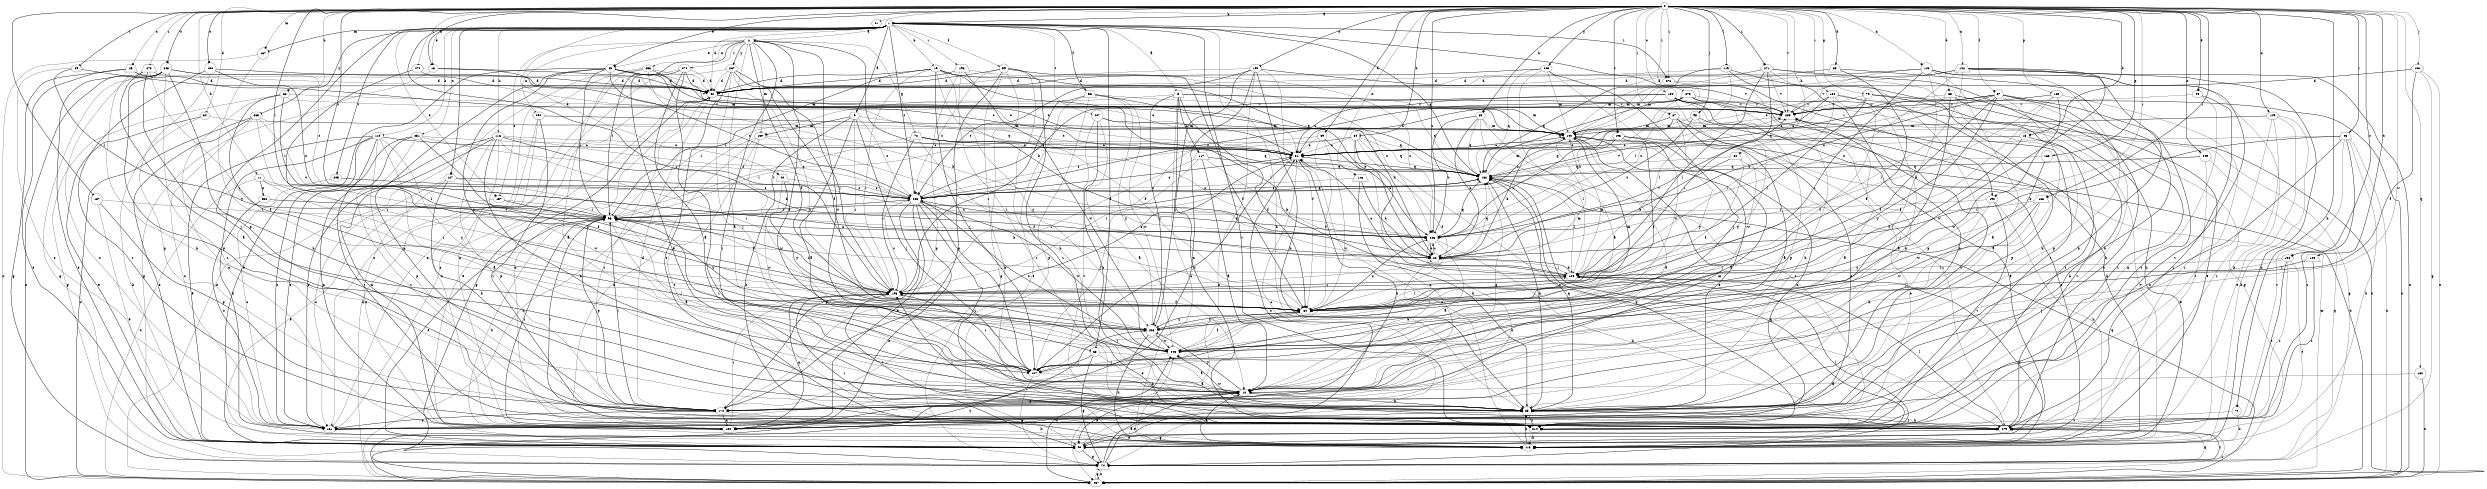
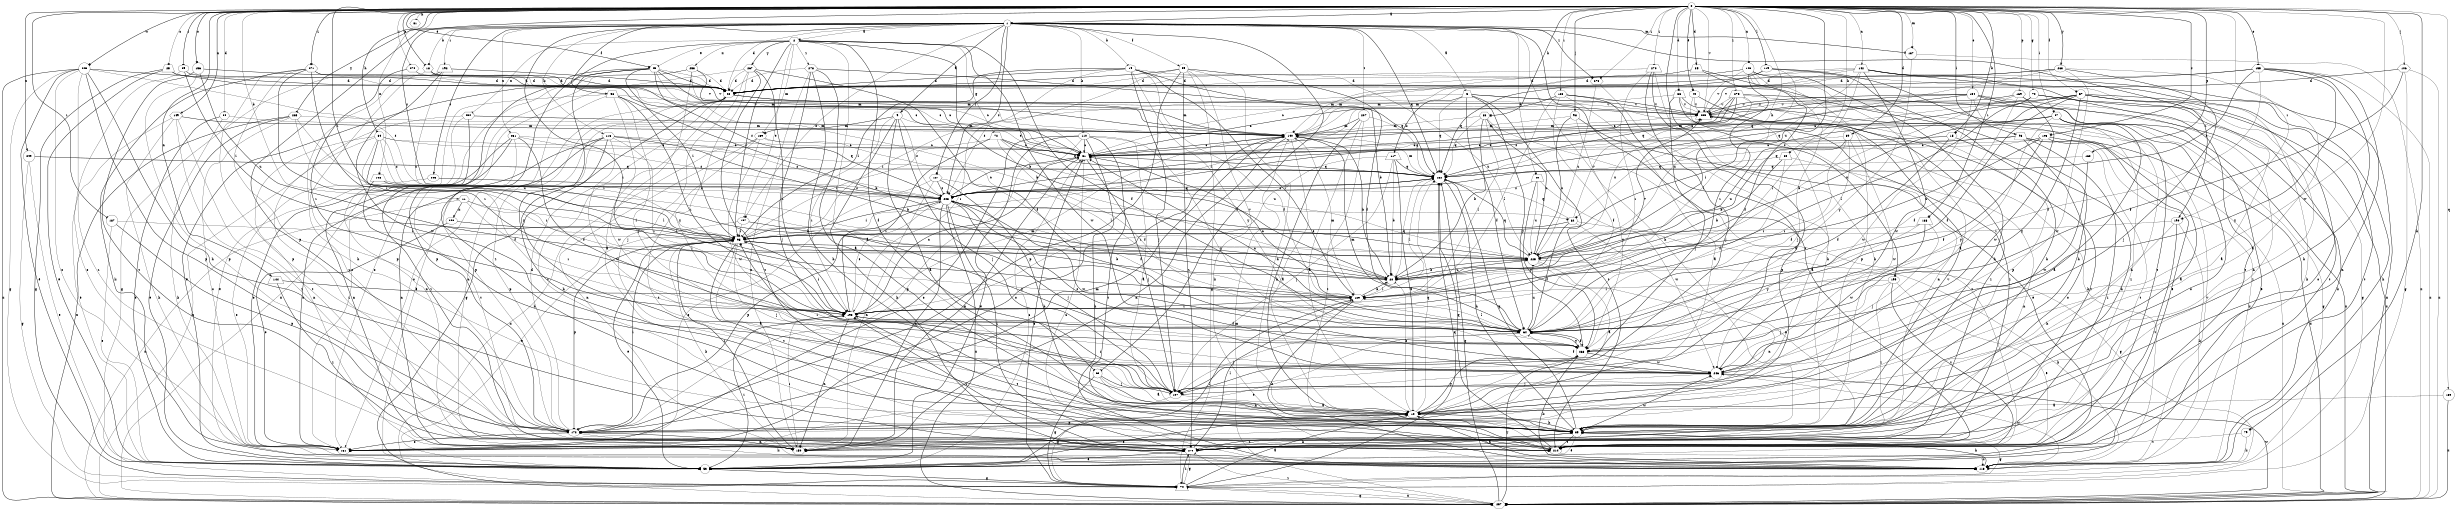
edge "203" -> "235": now "203" -> "82"
edge "64" -> "31": added, label "c"
